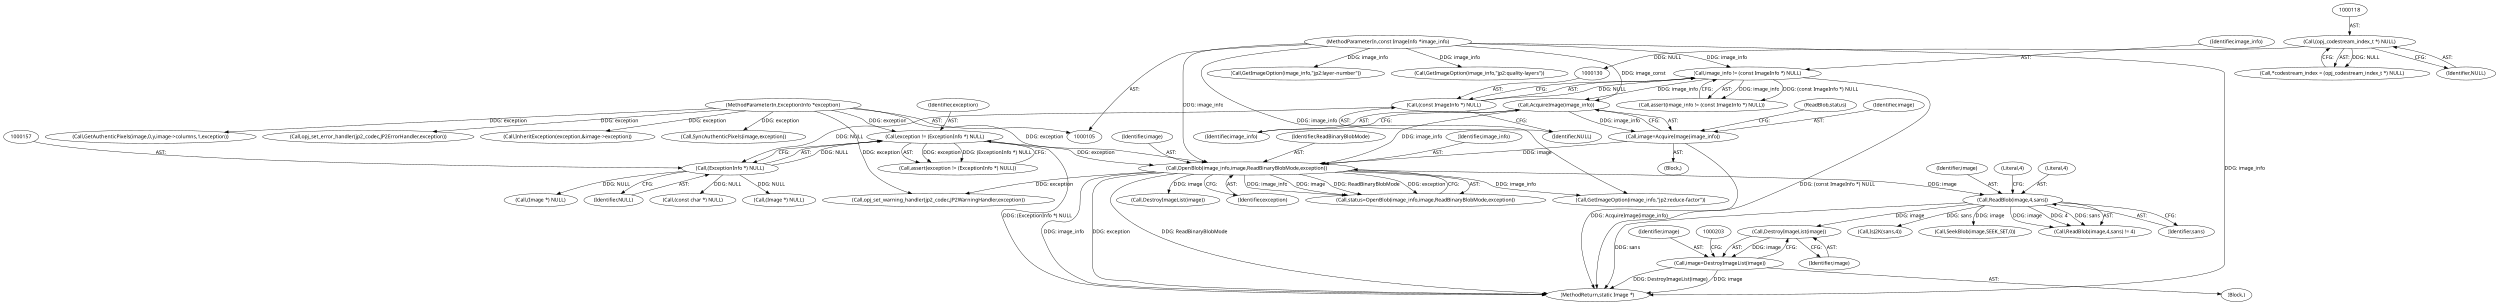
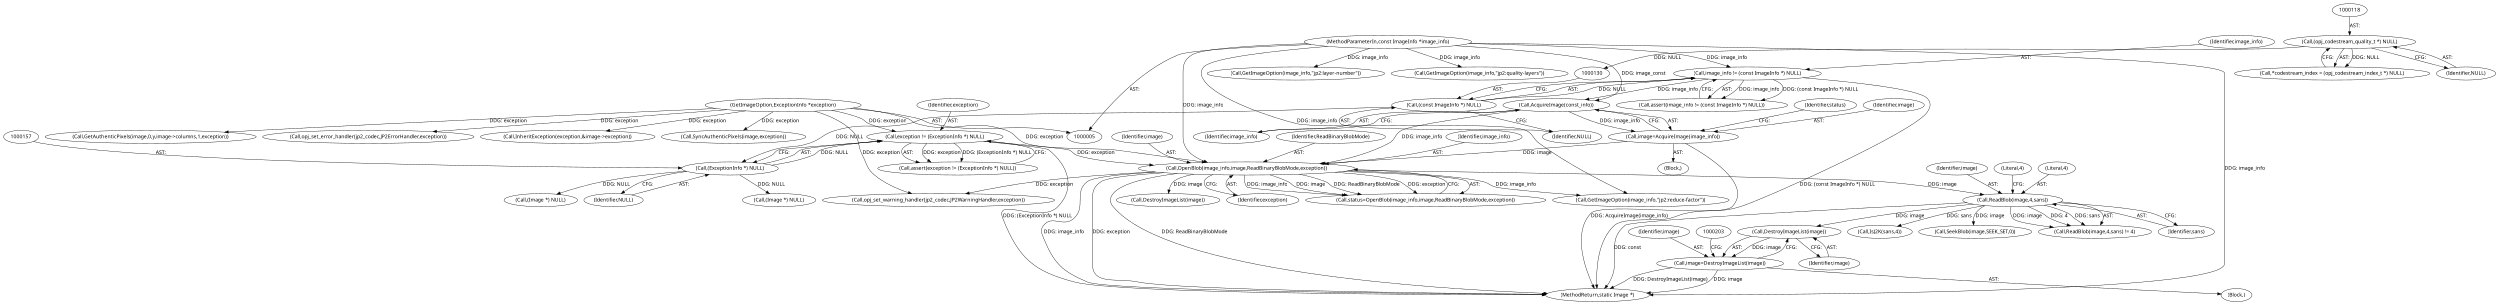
node "(Call,(opj_codestream_index_t *) NULL)": label "(Call,(opj_codestream_index_t *) NULL)" -> "(Call,(opj_codestream_quality_t *) NULL)"
node "(MethodParameterIn,ExceptionInfo *exception)": label "(MethodParameterIn,ExceptionInfo *exception)" -> "(GetImageOption,ExceptionInfo *exception)"
node "(Call,AcquireImage(image_info))": label "(Call,AcquireImage(image_info))" -> "(Call,AcquireImage(const_info))"
node "(ReadBlob,status)": label "(ReadBlob,status)" -> "(Identifier,status)"
node "1000105": label "1000105" -> "1000005"
node "(Call,(const char *) NULL)": removed
edge "(Call,ReadBlob(image,4,sans))" -> "(MethodReturn,static Image *)": label "DDG: sans" -> "DDG: const"
